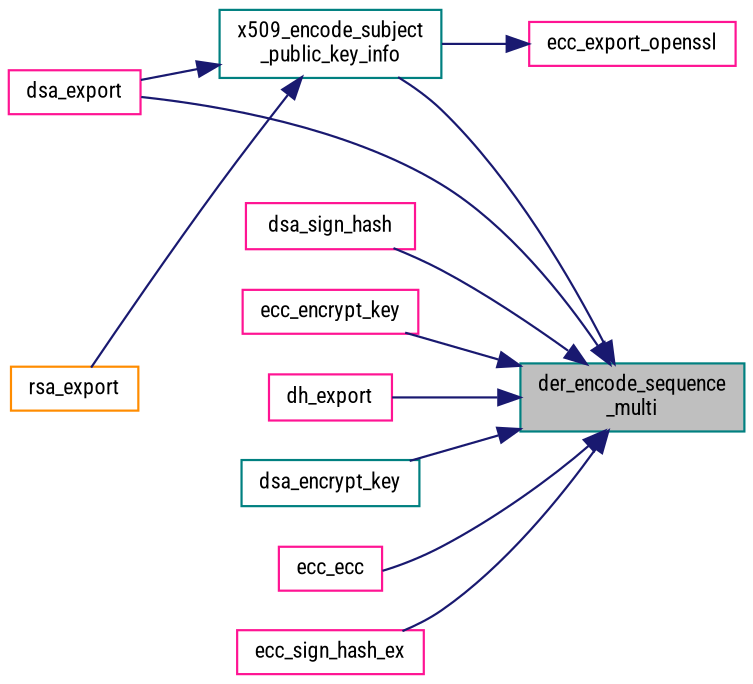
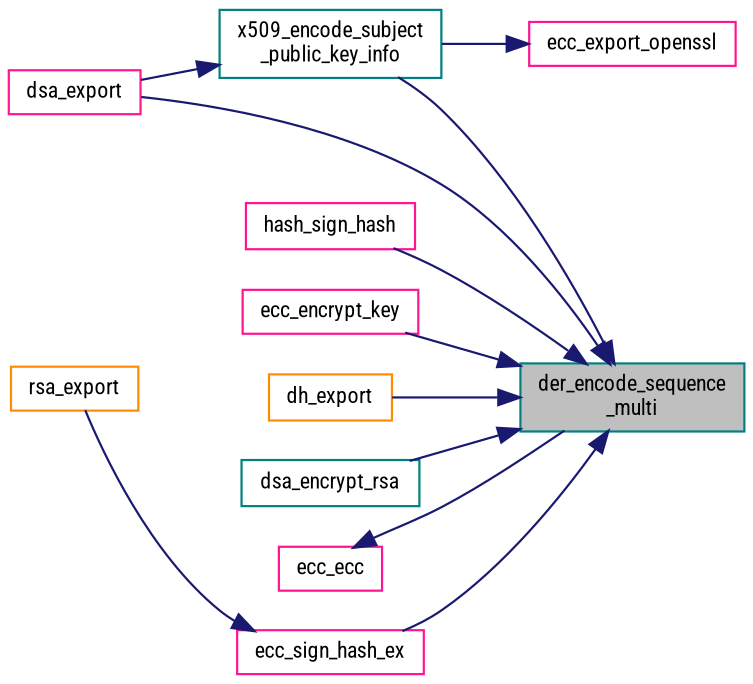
node "dsa_sign_hash": label "dsa_sign_hash" -> "hash_sign_hash"
edge "rsa_export" -> "x509_encode_subject _public_key_info": now "rsa_export" -> "ecc_sign_hash_ex"
node "dh_export": color deeppink -> darkorange
node "dsa_encrypt_key": label "dsa_encrypt_key" -> "dsa_encrypt_rsa"
edge "ecc_ecc" -> "der_encode_sequence _multi": reversed
